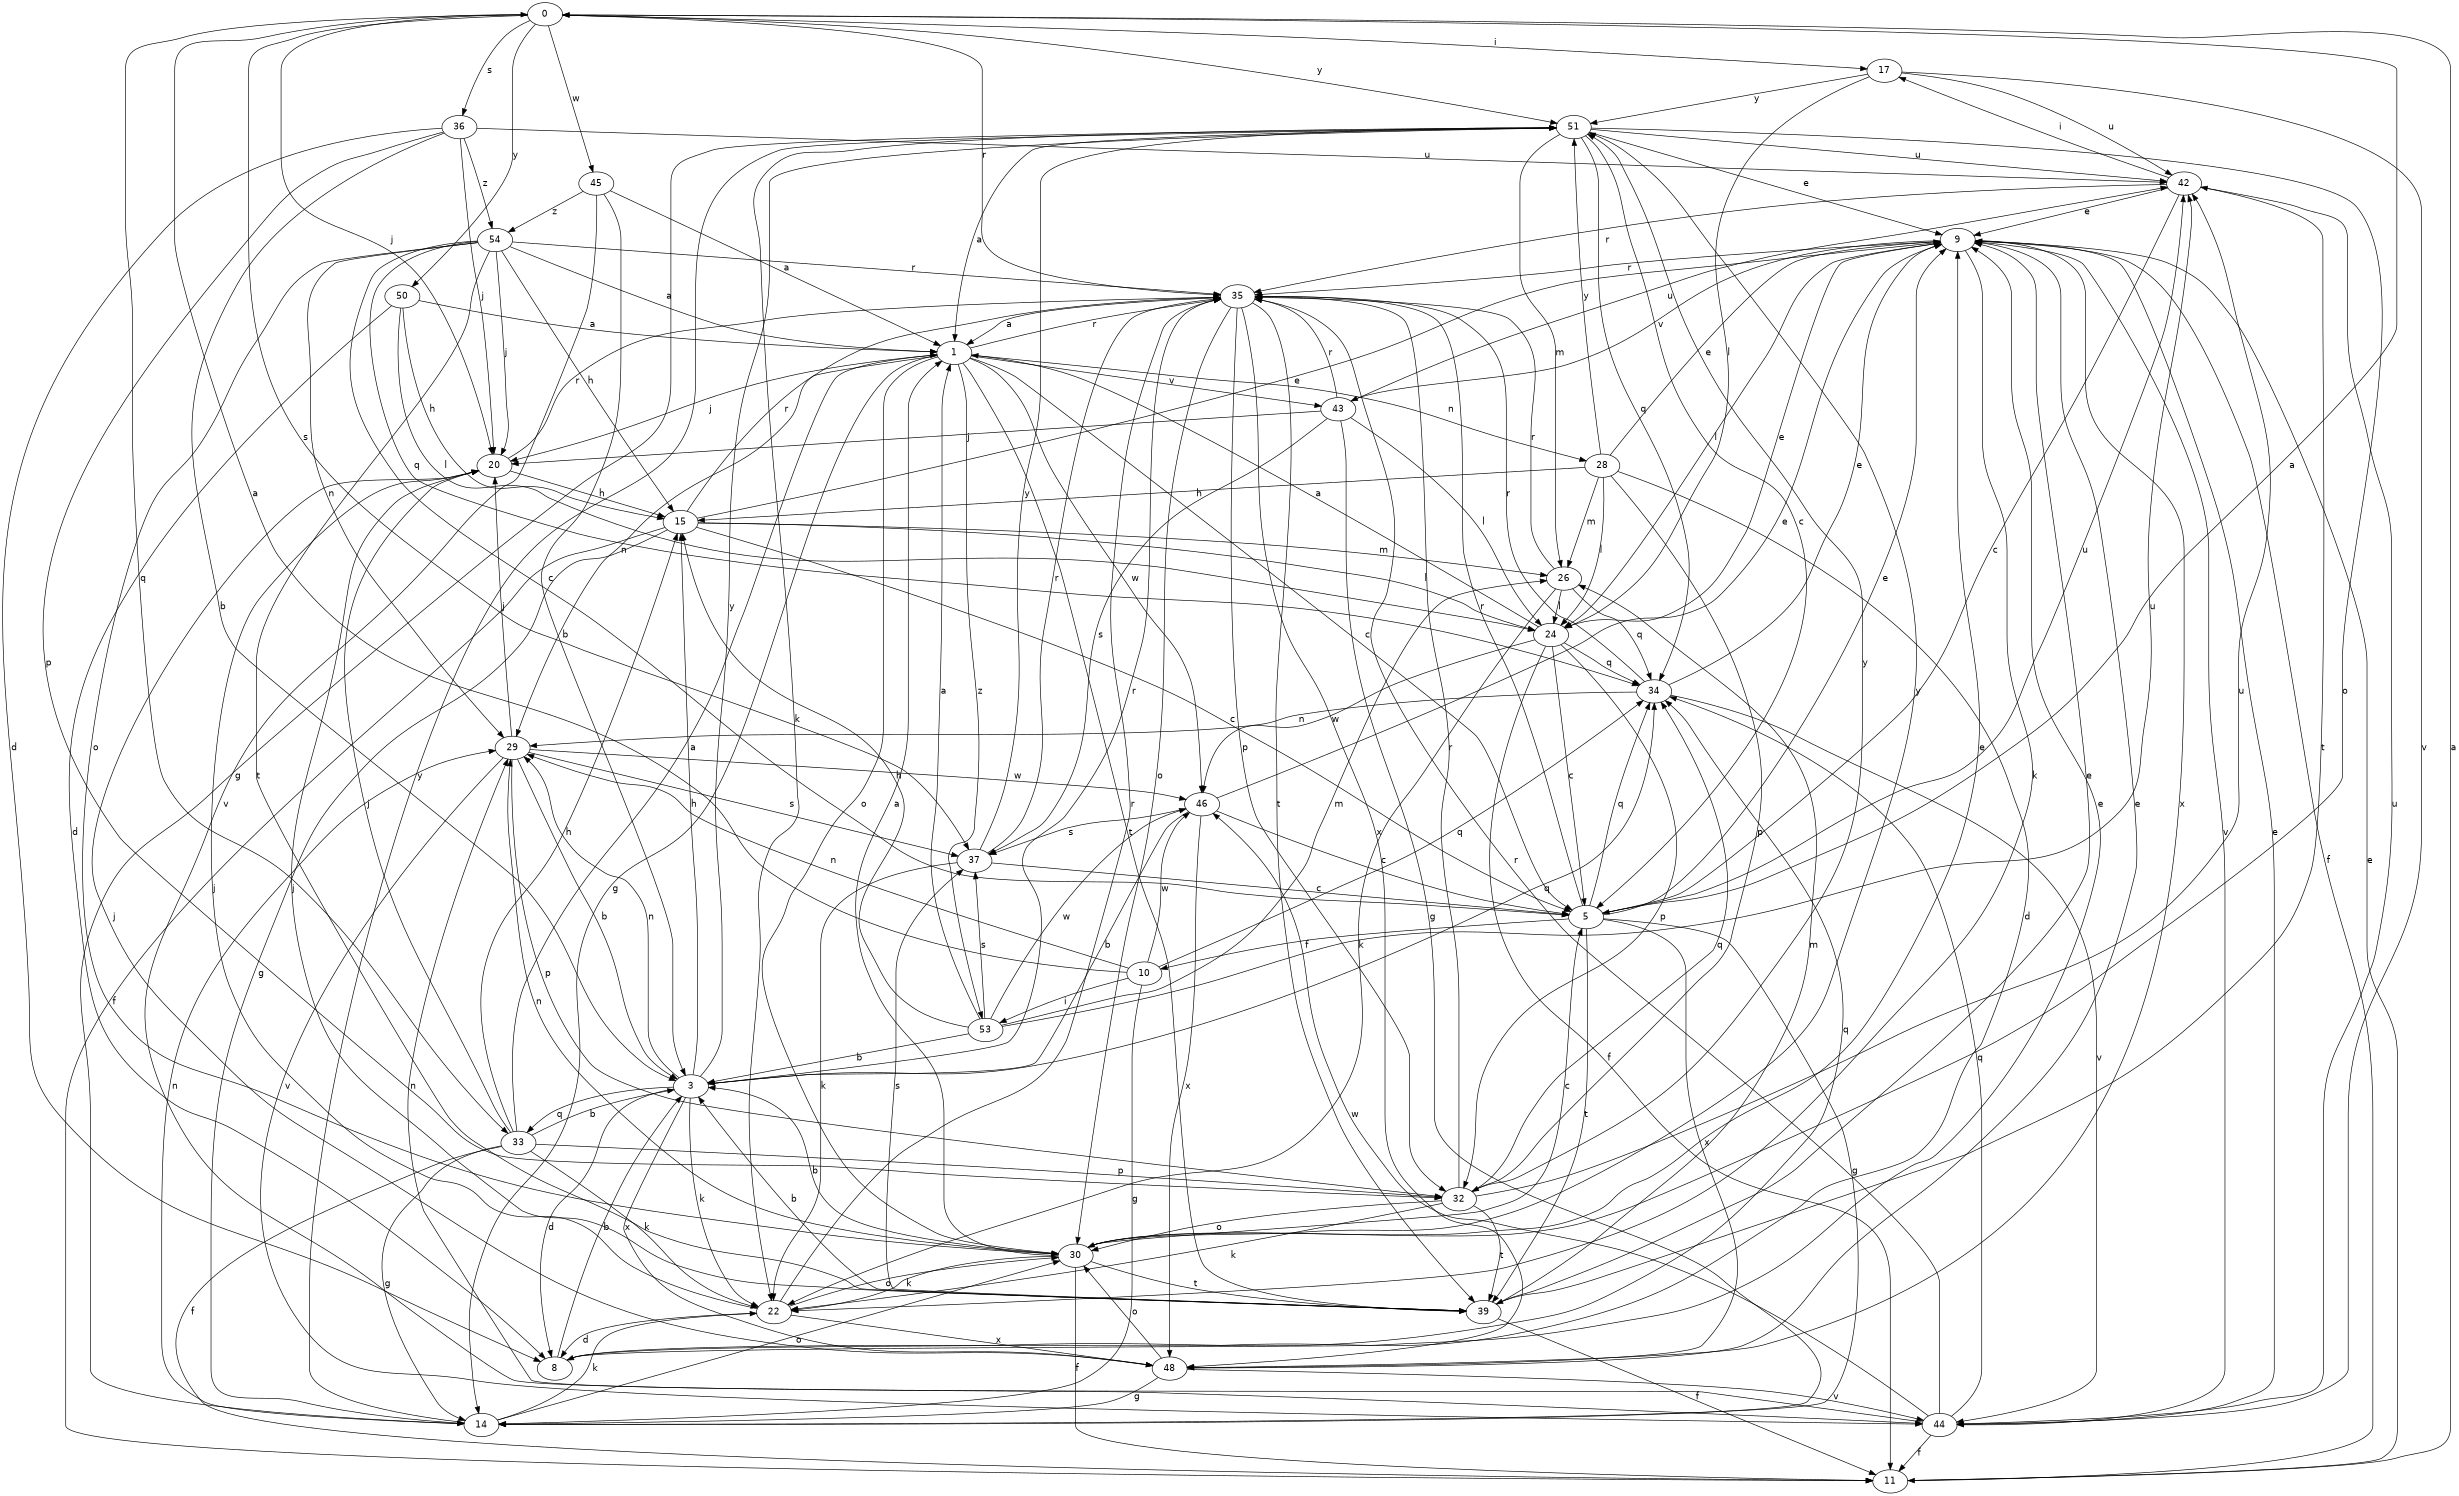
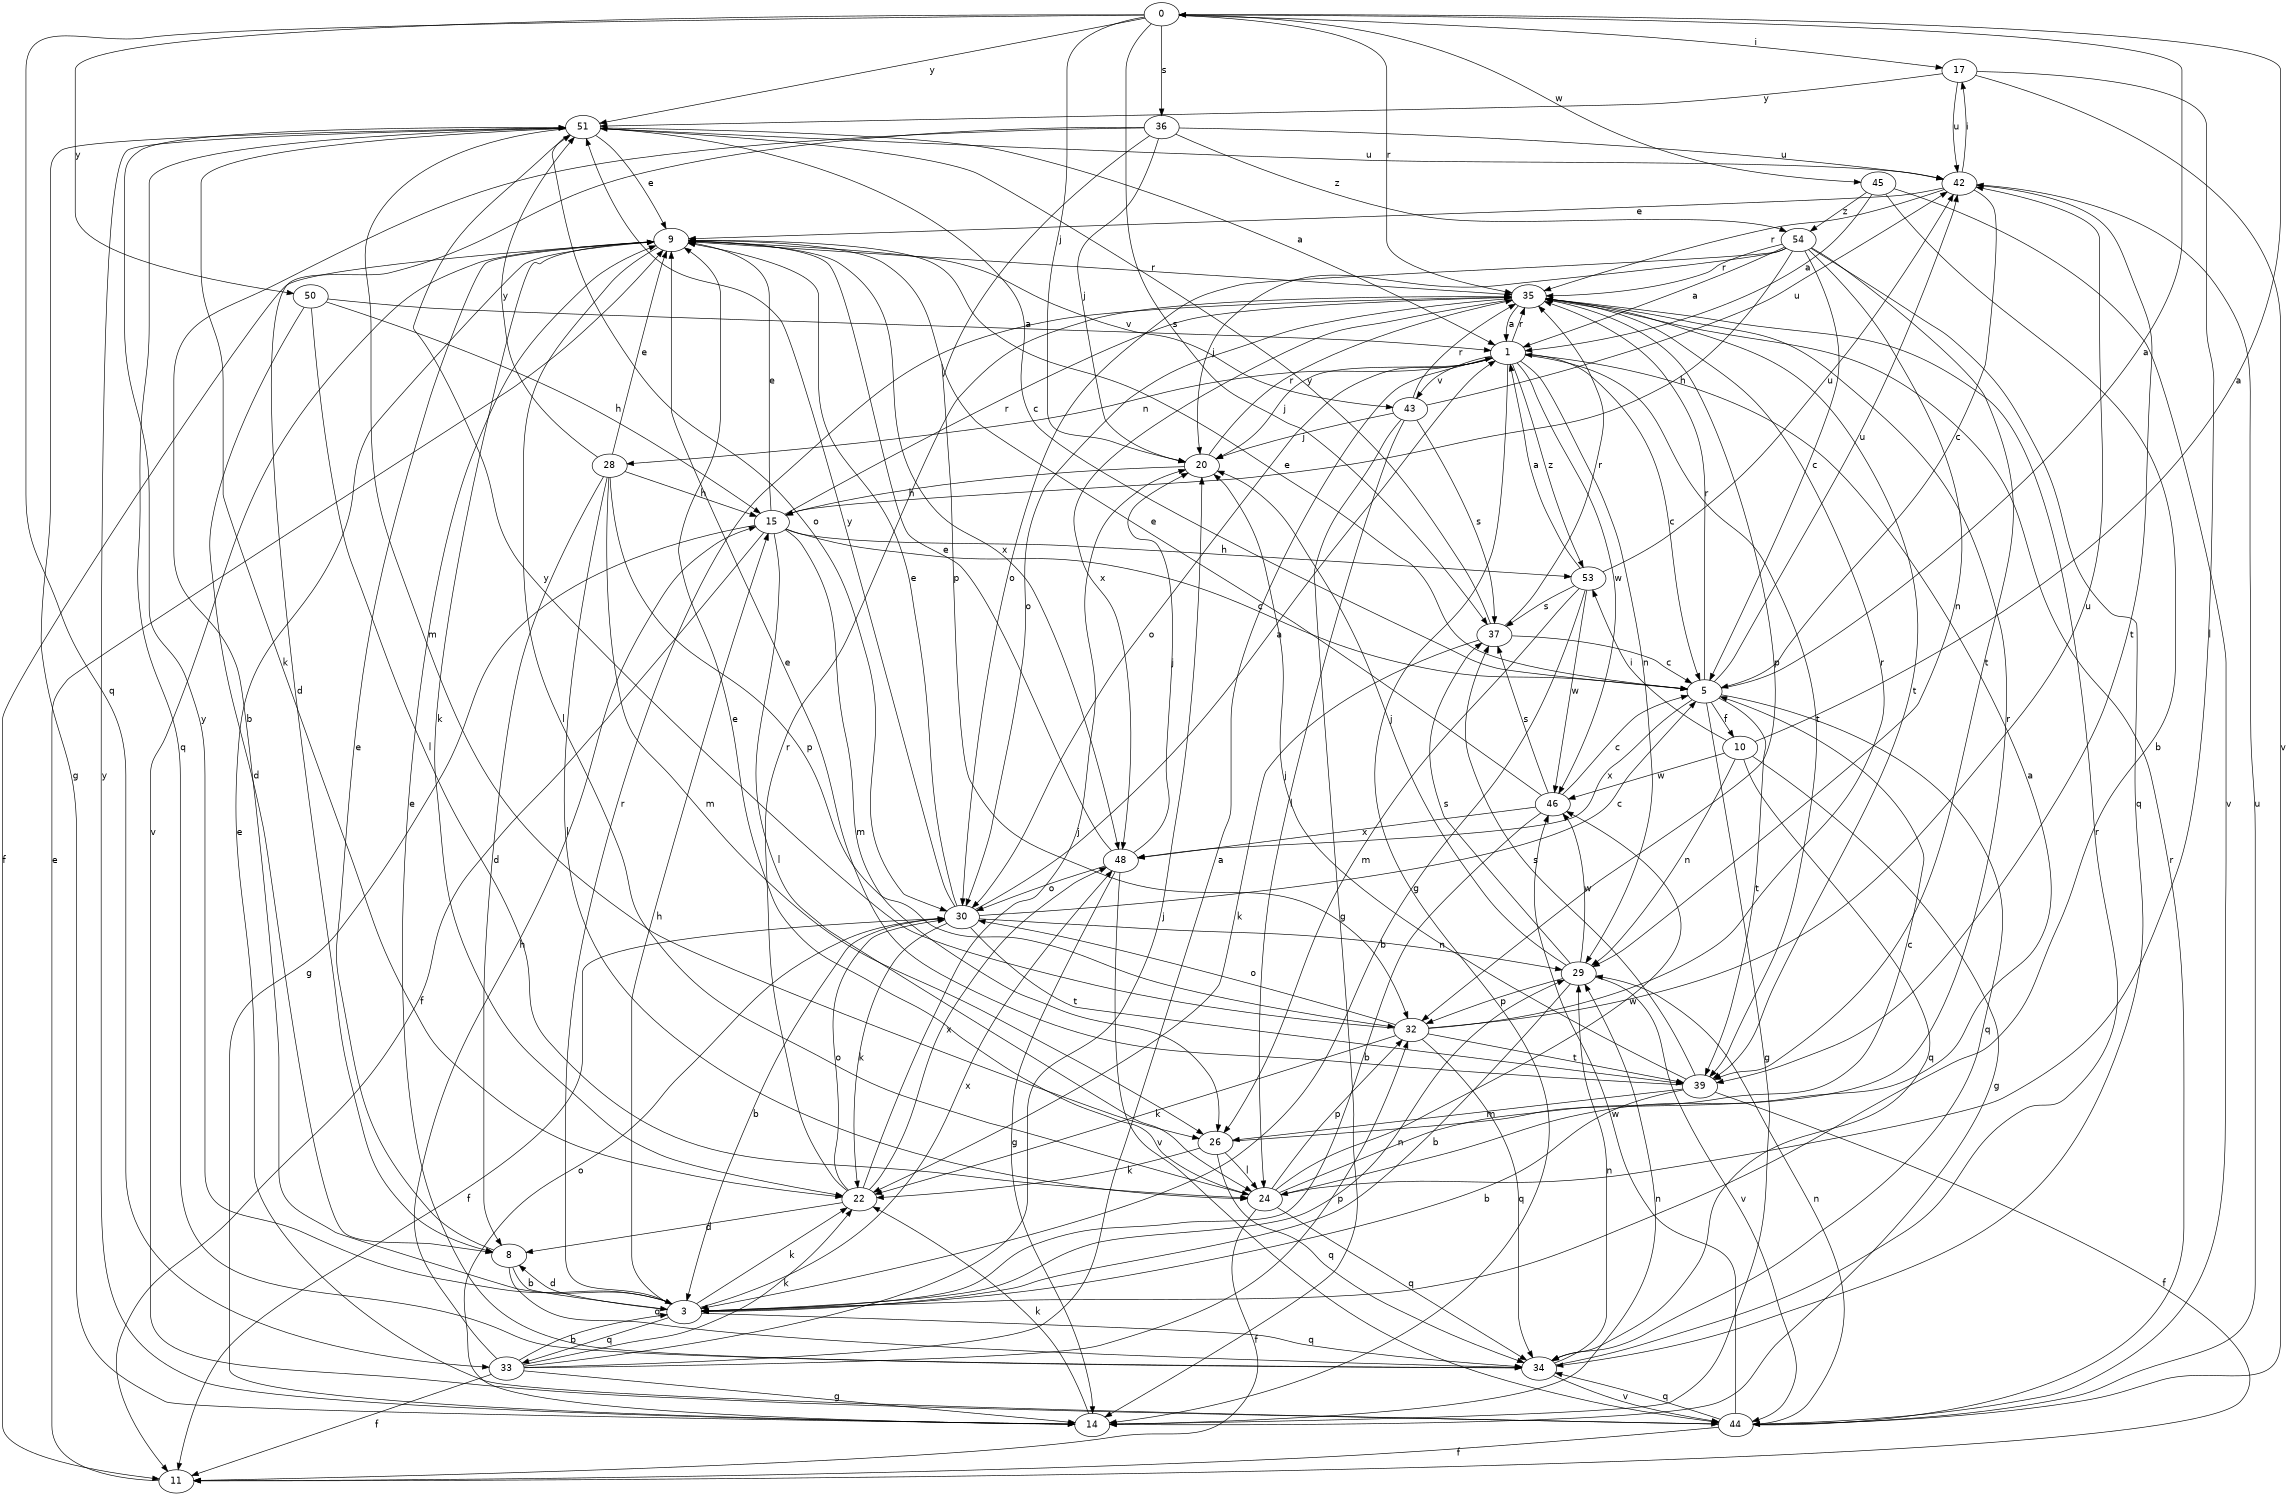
edge "11" -> "0": removed, label "a"
edge "53" -> "15": reversed
